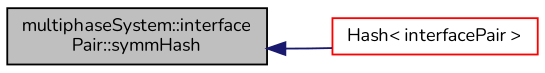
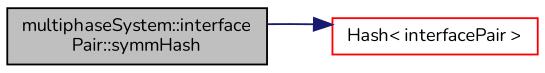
edge "Hash< interfacePair >" -> "multiphaseSystem::interface Pair::symmHash": reversed
